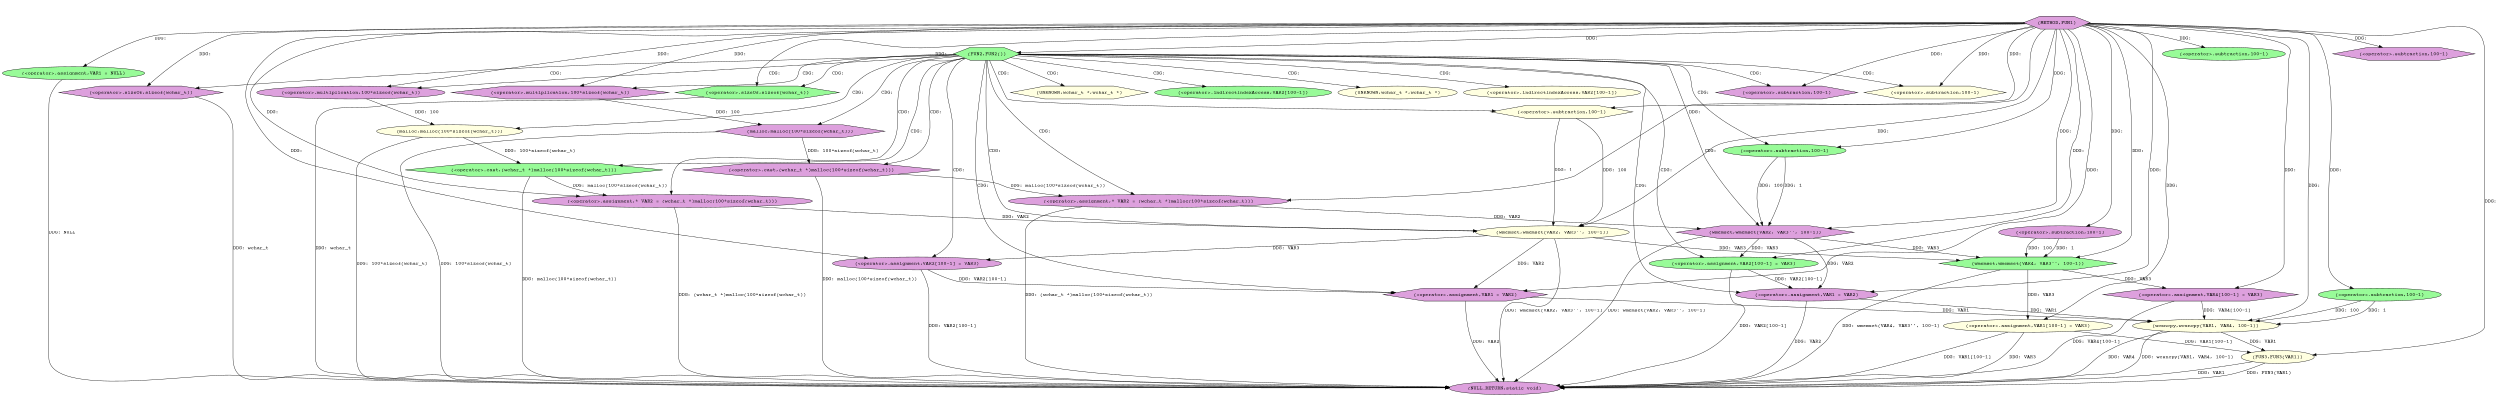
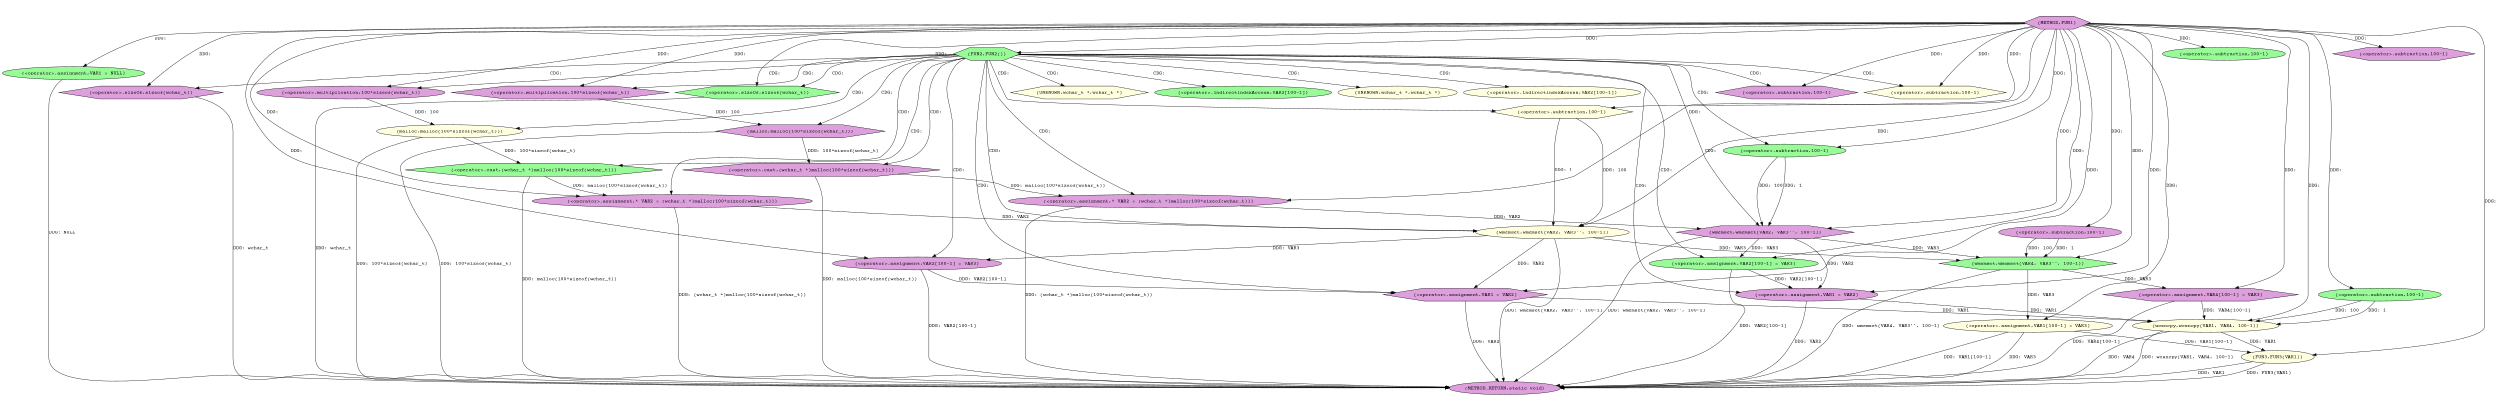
node "(NULL_RETURN,static void)": label "(NULL_RETURN,static void)" -> "(METHOD_RETURN,static void)"
